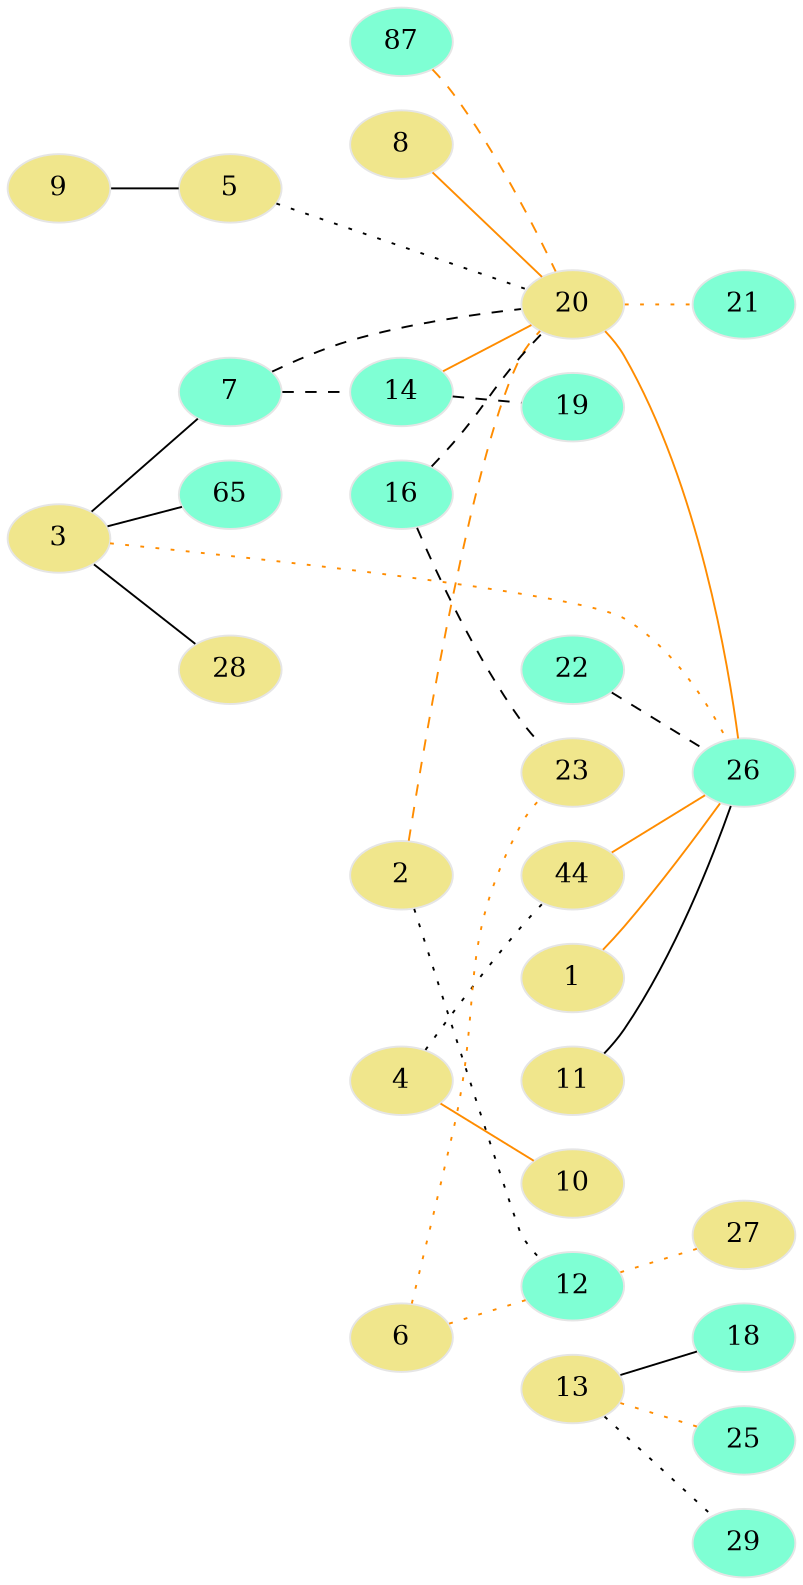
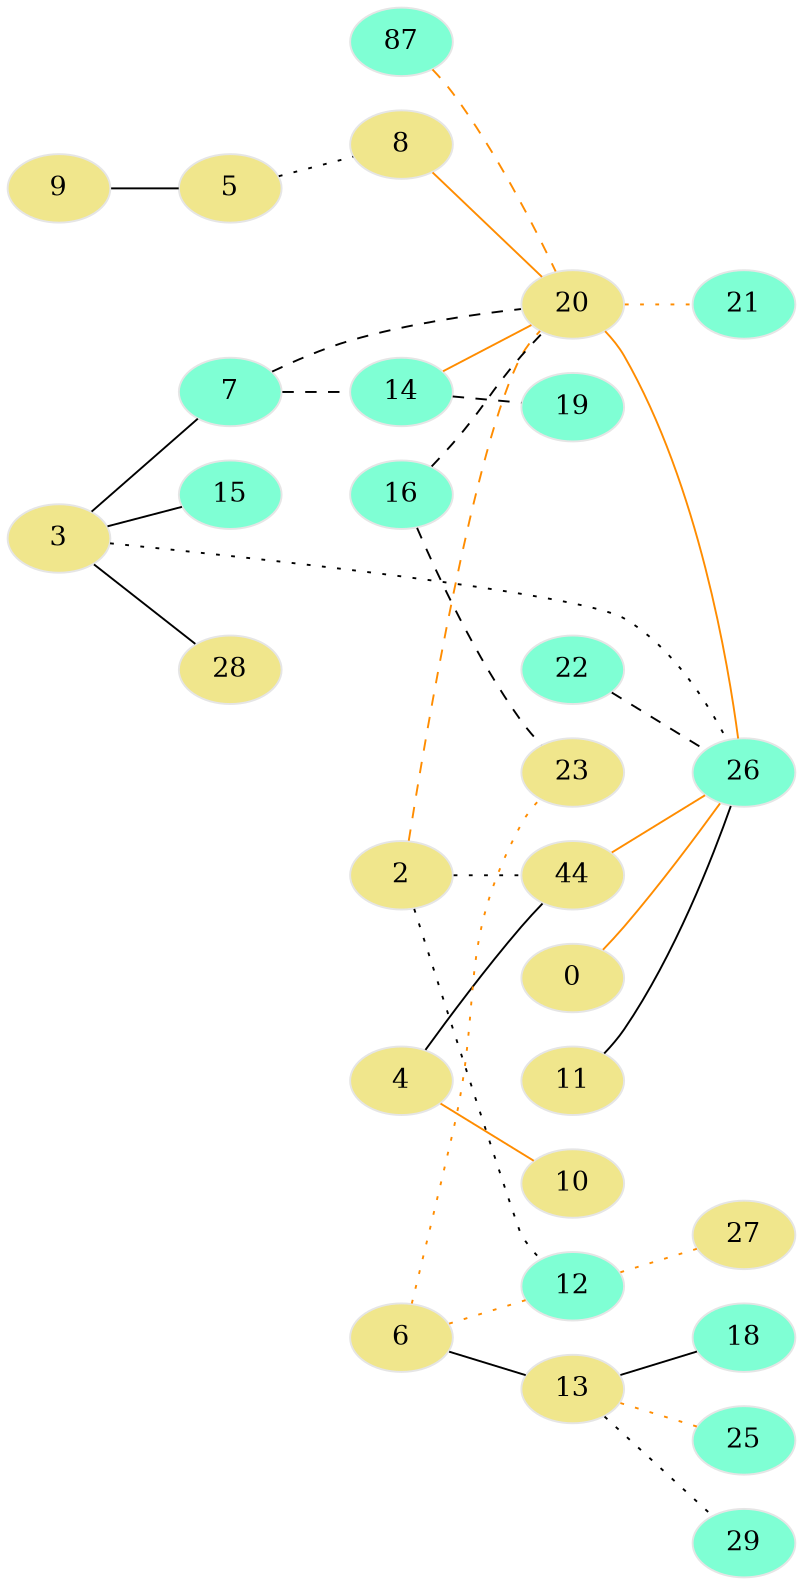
edge "5" -- "20": now "5" -- "8"
node "65": label "65" -> "15"
edge "3" -- "26": color darkorange -> black
edge "2" -- "44": added
edge "44" -- "4": style dotted -> solid
node "1": label "1" -> "0"
edge "6" -- "13": added
